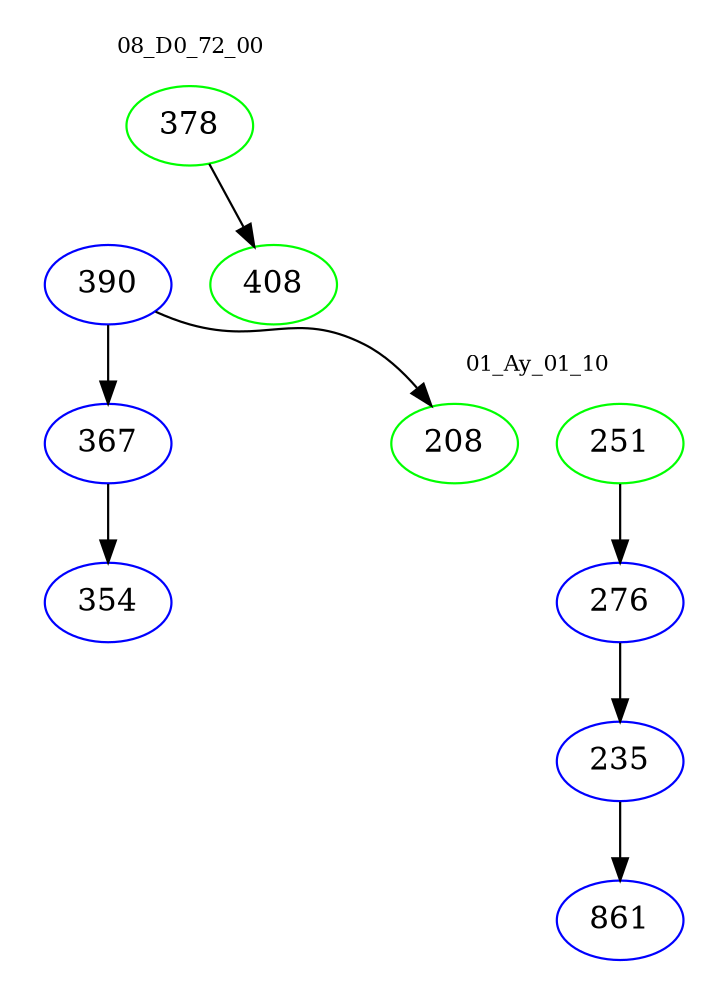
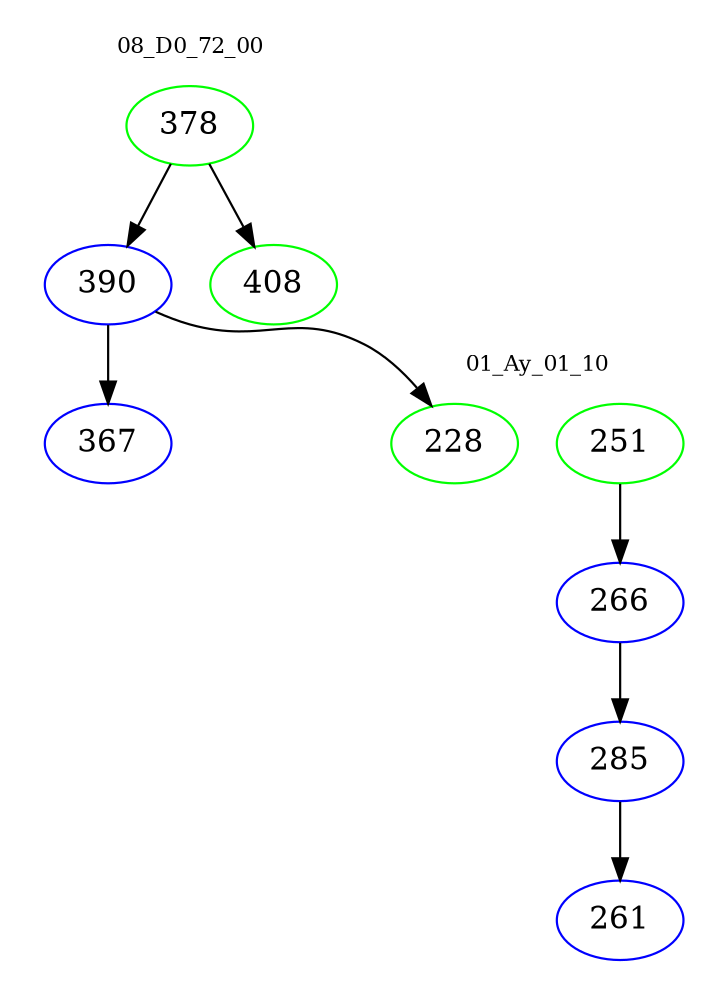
edge "378" -> "390": added
node "208": label "208" -> "228"
node "354": removed
node "276": label "276" -> "266"
node "235": label "235" -> "285"
node "861": label "861" -> "261"
